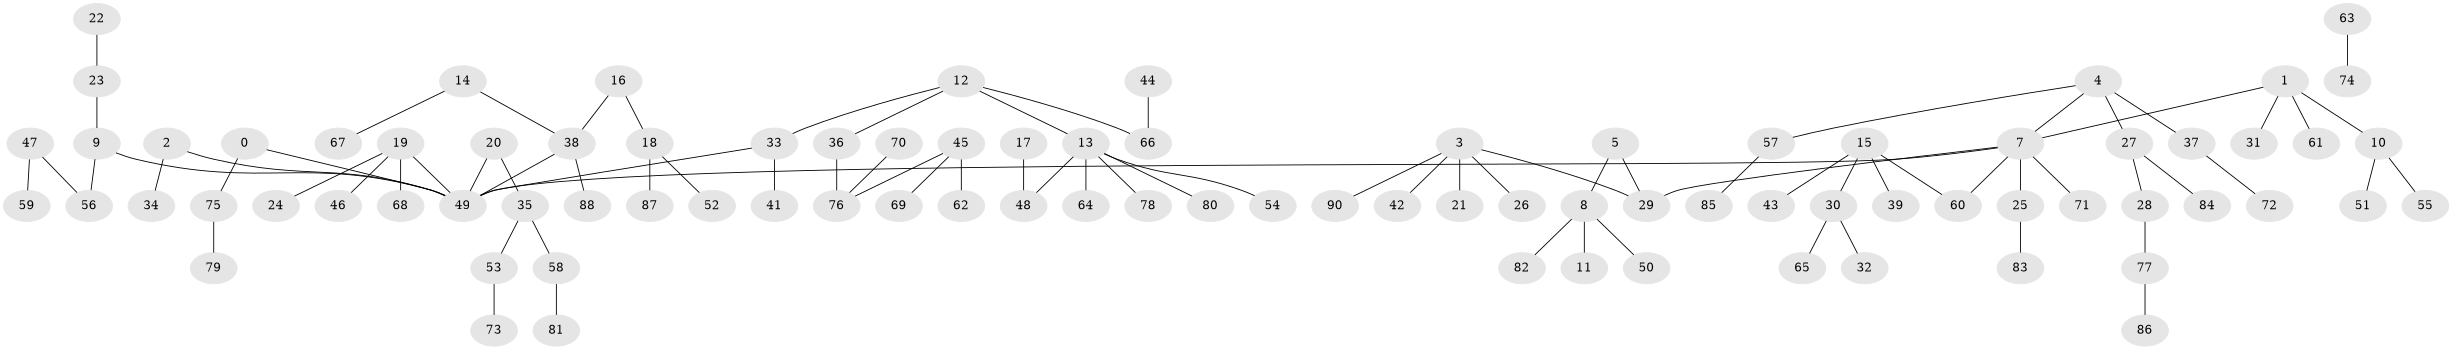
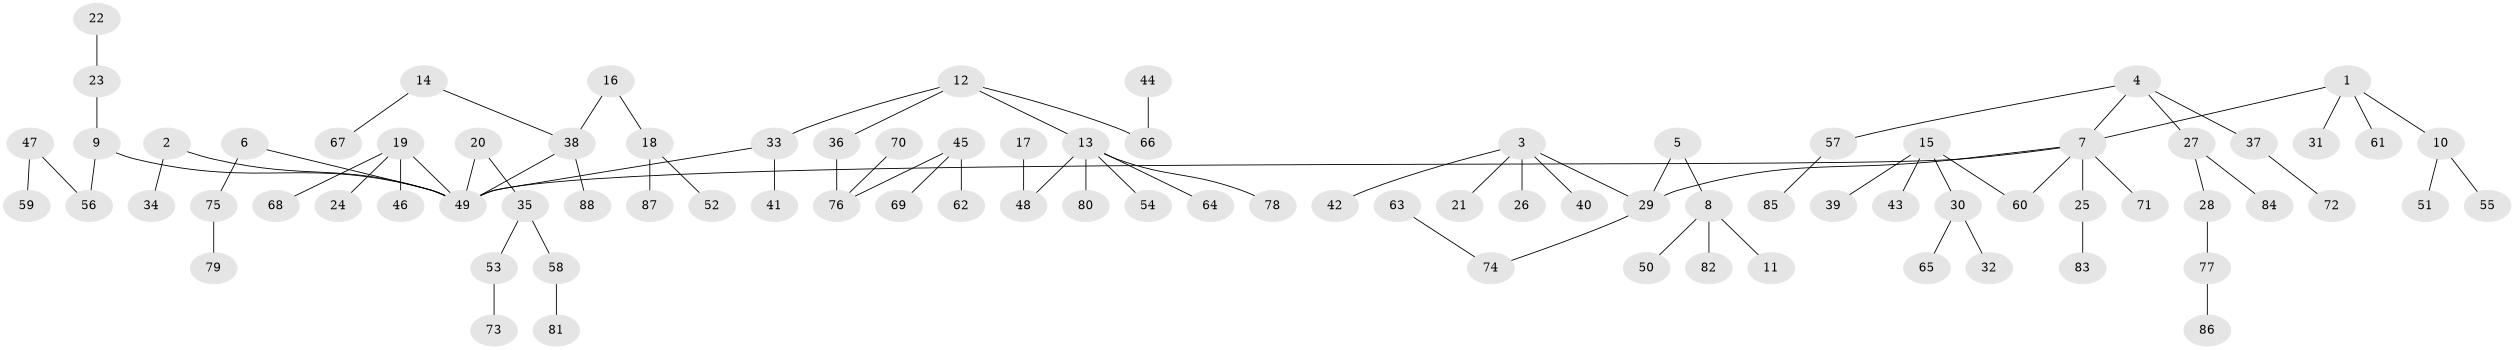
node "0": label "0" -> "6"
node "90": label "90" -> "40"
edge "29" -- "74": added
